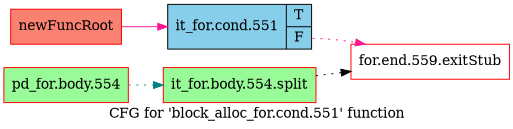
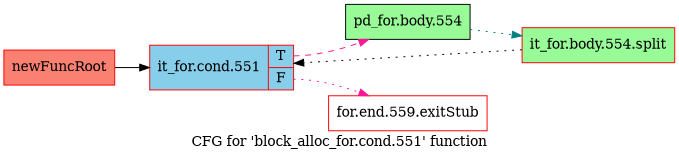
edge "newFuncRoot" -> "it_for.cond.551": color deeppink -> black
node "it_for.cond.551": color black -> red
edge "it_for.cond.551" -> "pd_for.body.554": added
edge "it_for.body.554.split" -> "for.end.559.exitStub": now "it_for.body.554.split" -> "it_for.cond.551"
node "pd_for.body.554": color red -> black
